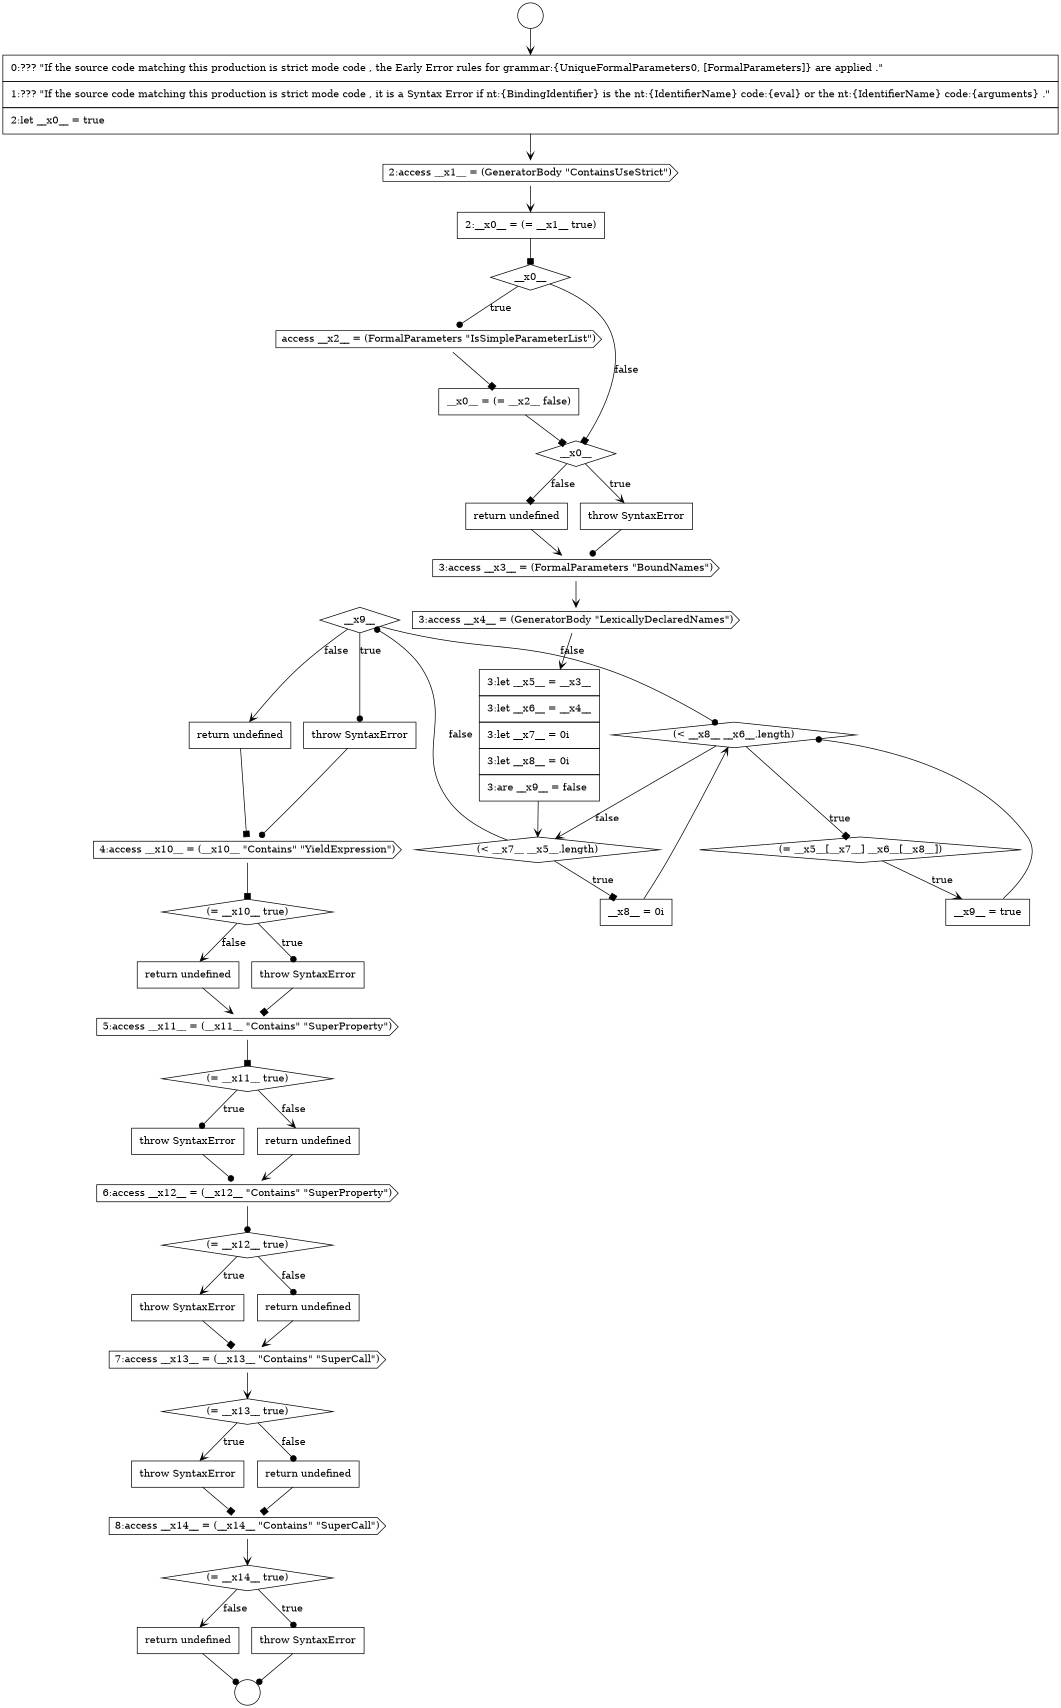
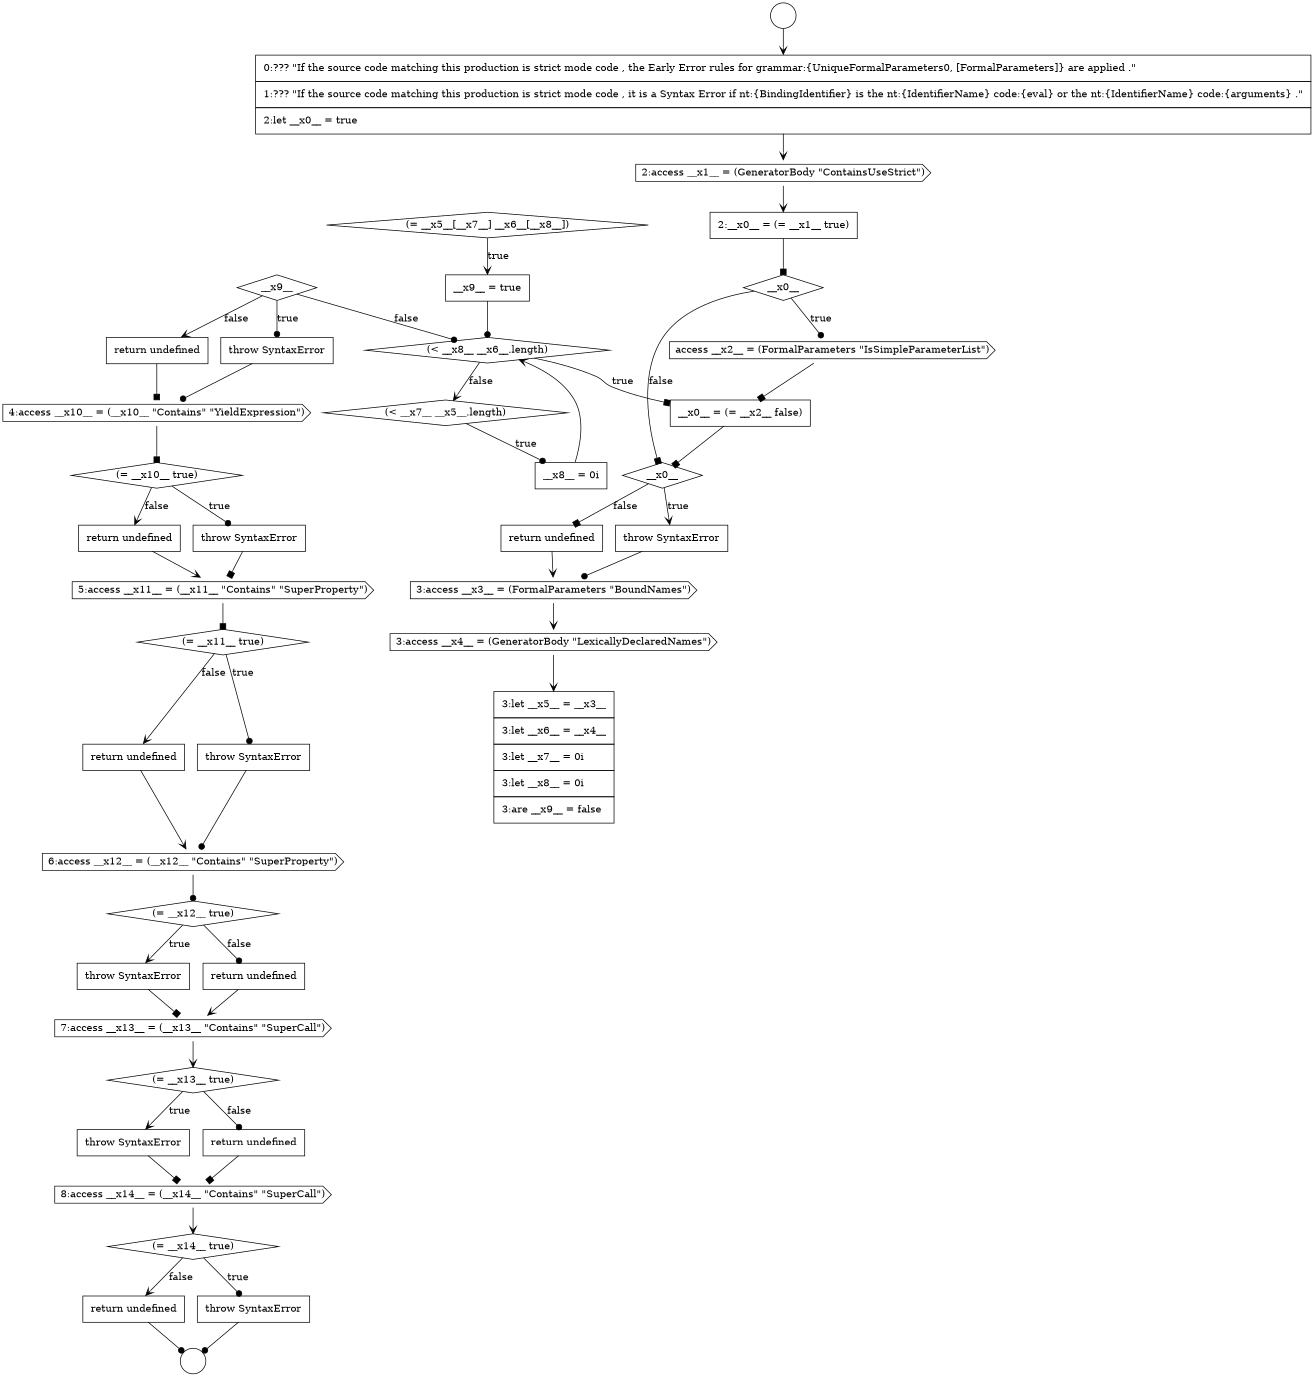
edge "(< __x7__ __x5__.length)" -> "__x9__": removed, label "false"
edge "(< __x8__ __x6__.length)" -> "(= __x5__[__x7__] __x6__[__x8__])": now "(< __x8__ __x6__.length)" -> "__x0__ = (= __x2__ false)"
edge "3:let __x5__ = __x3__" -> "(< __x7__ __x5__.length)": removed
edge "(< __x7__ __x5__.length)" -> "__x8__ = 0i": arrowhead box -> dot
